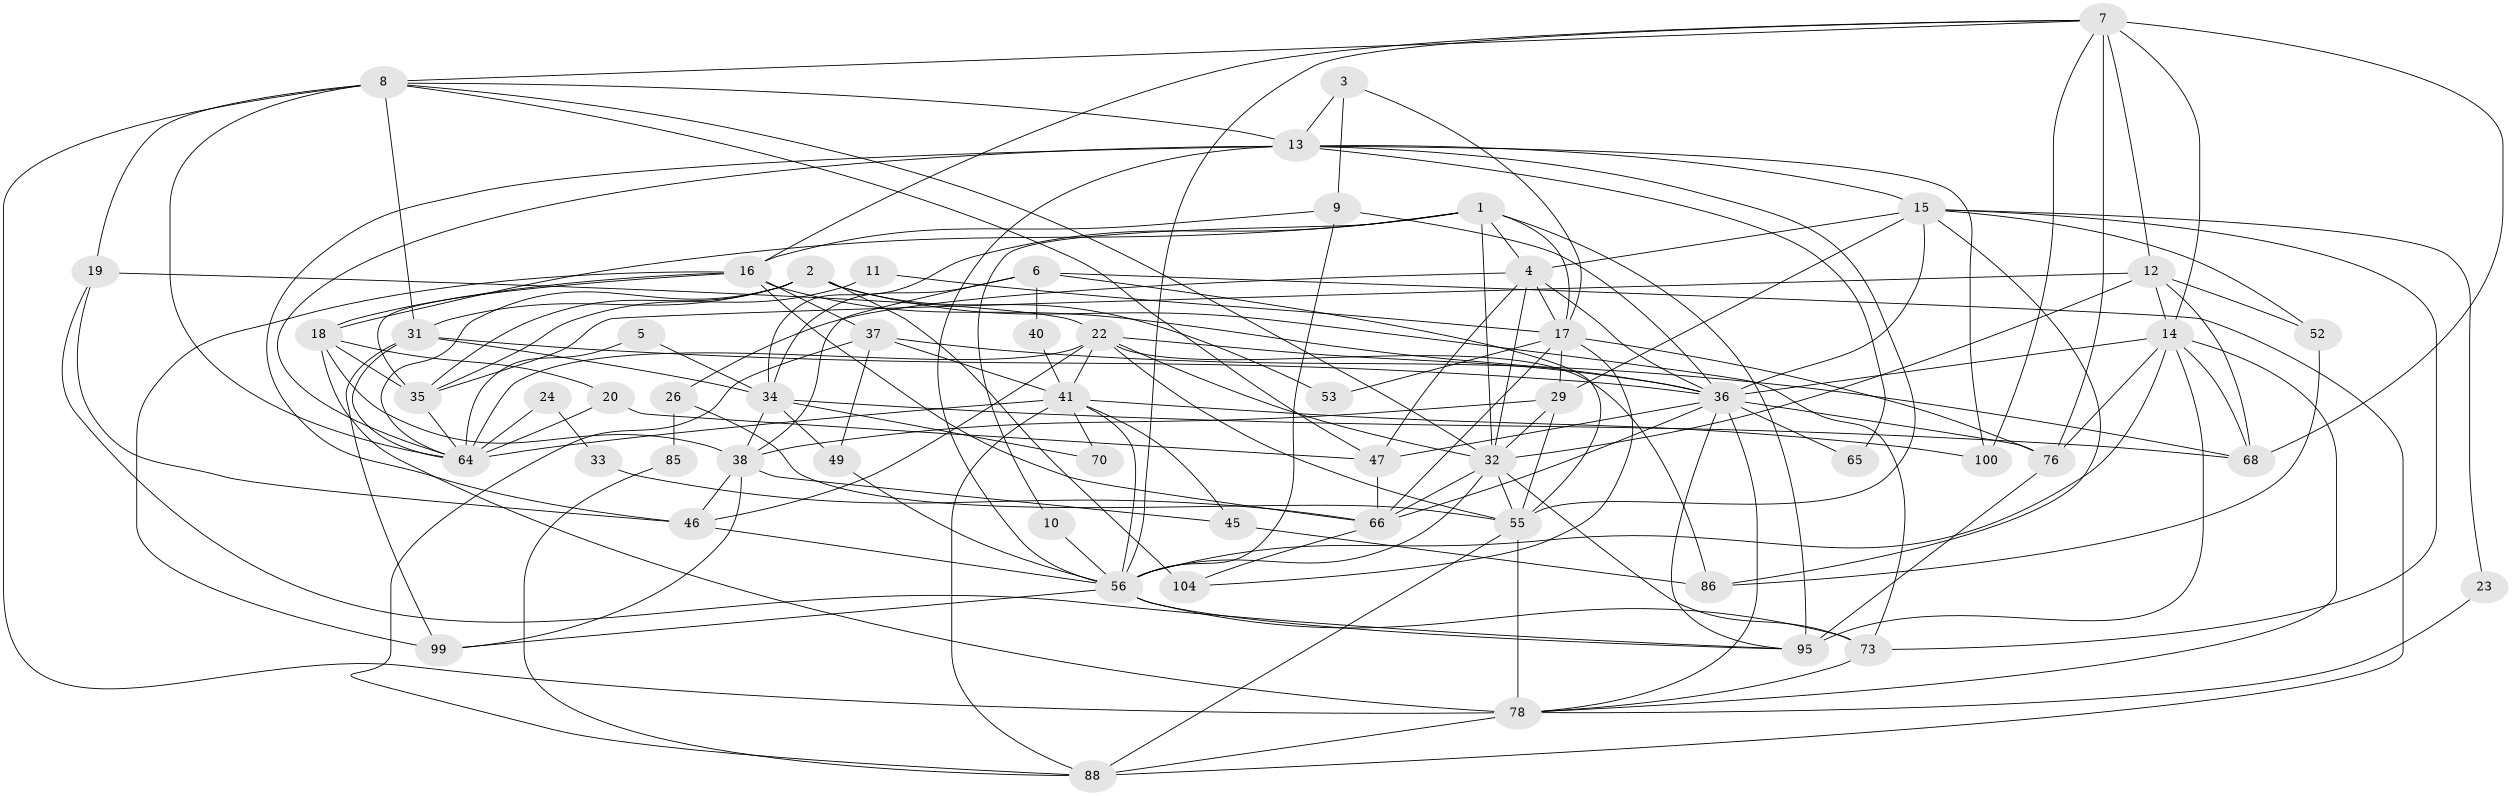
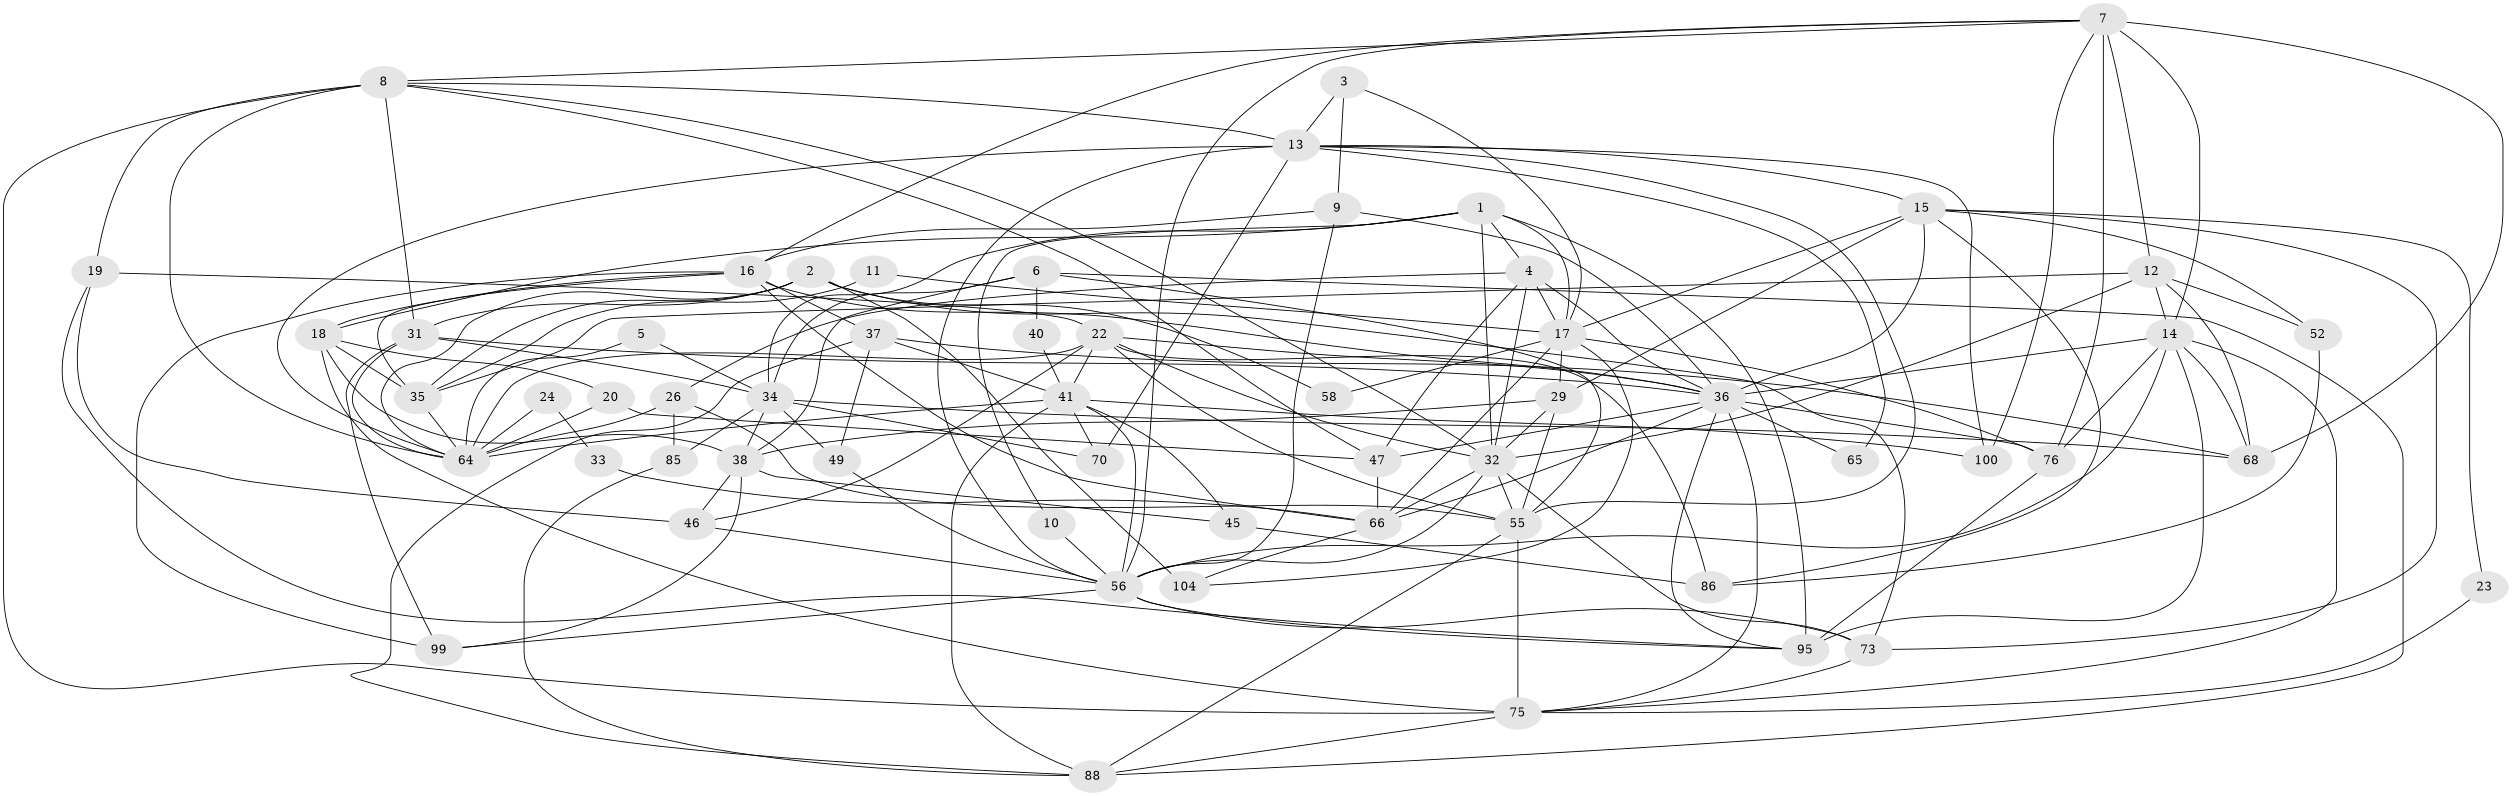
edge "13" -- "46": now "13" -- "70"
edge "15" -- "4": now "15" -- "17"
node "53": label "53" -> "58"
edge "26" -- "64": added
edge "34" -- "85": added
node "78": label "78" -> "75"
